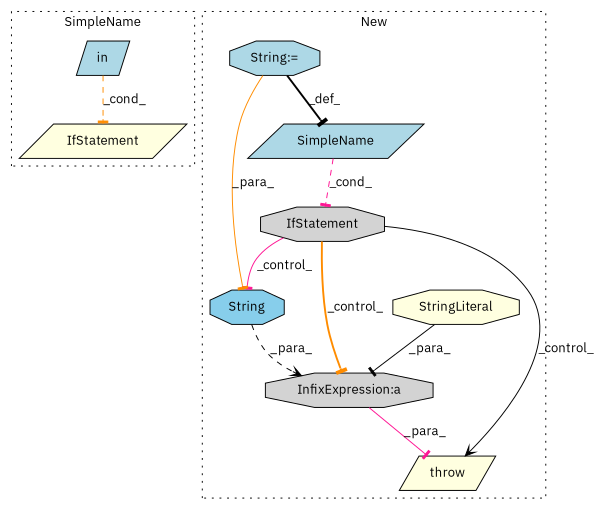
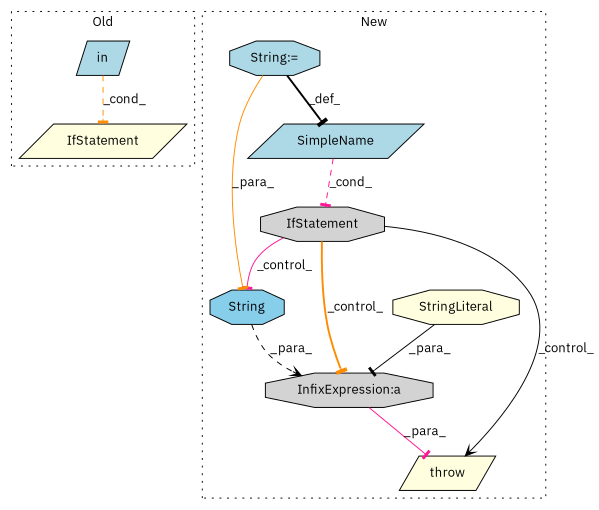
cluster "SimpleName": label "SimpleName" -> "Old"
